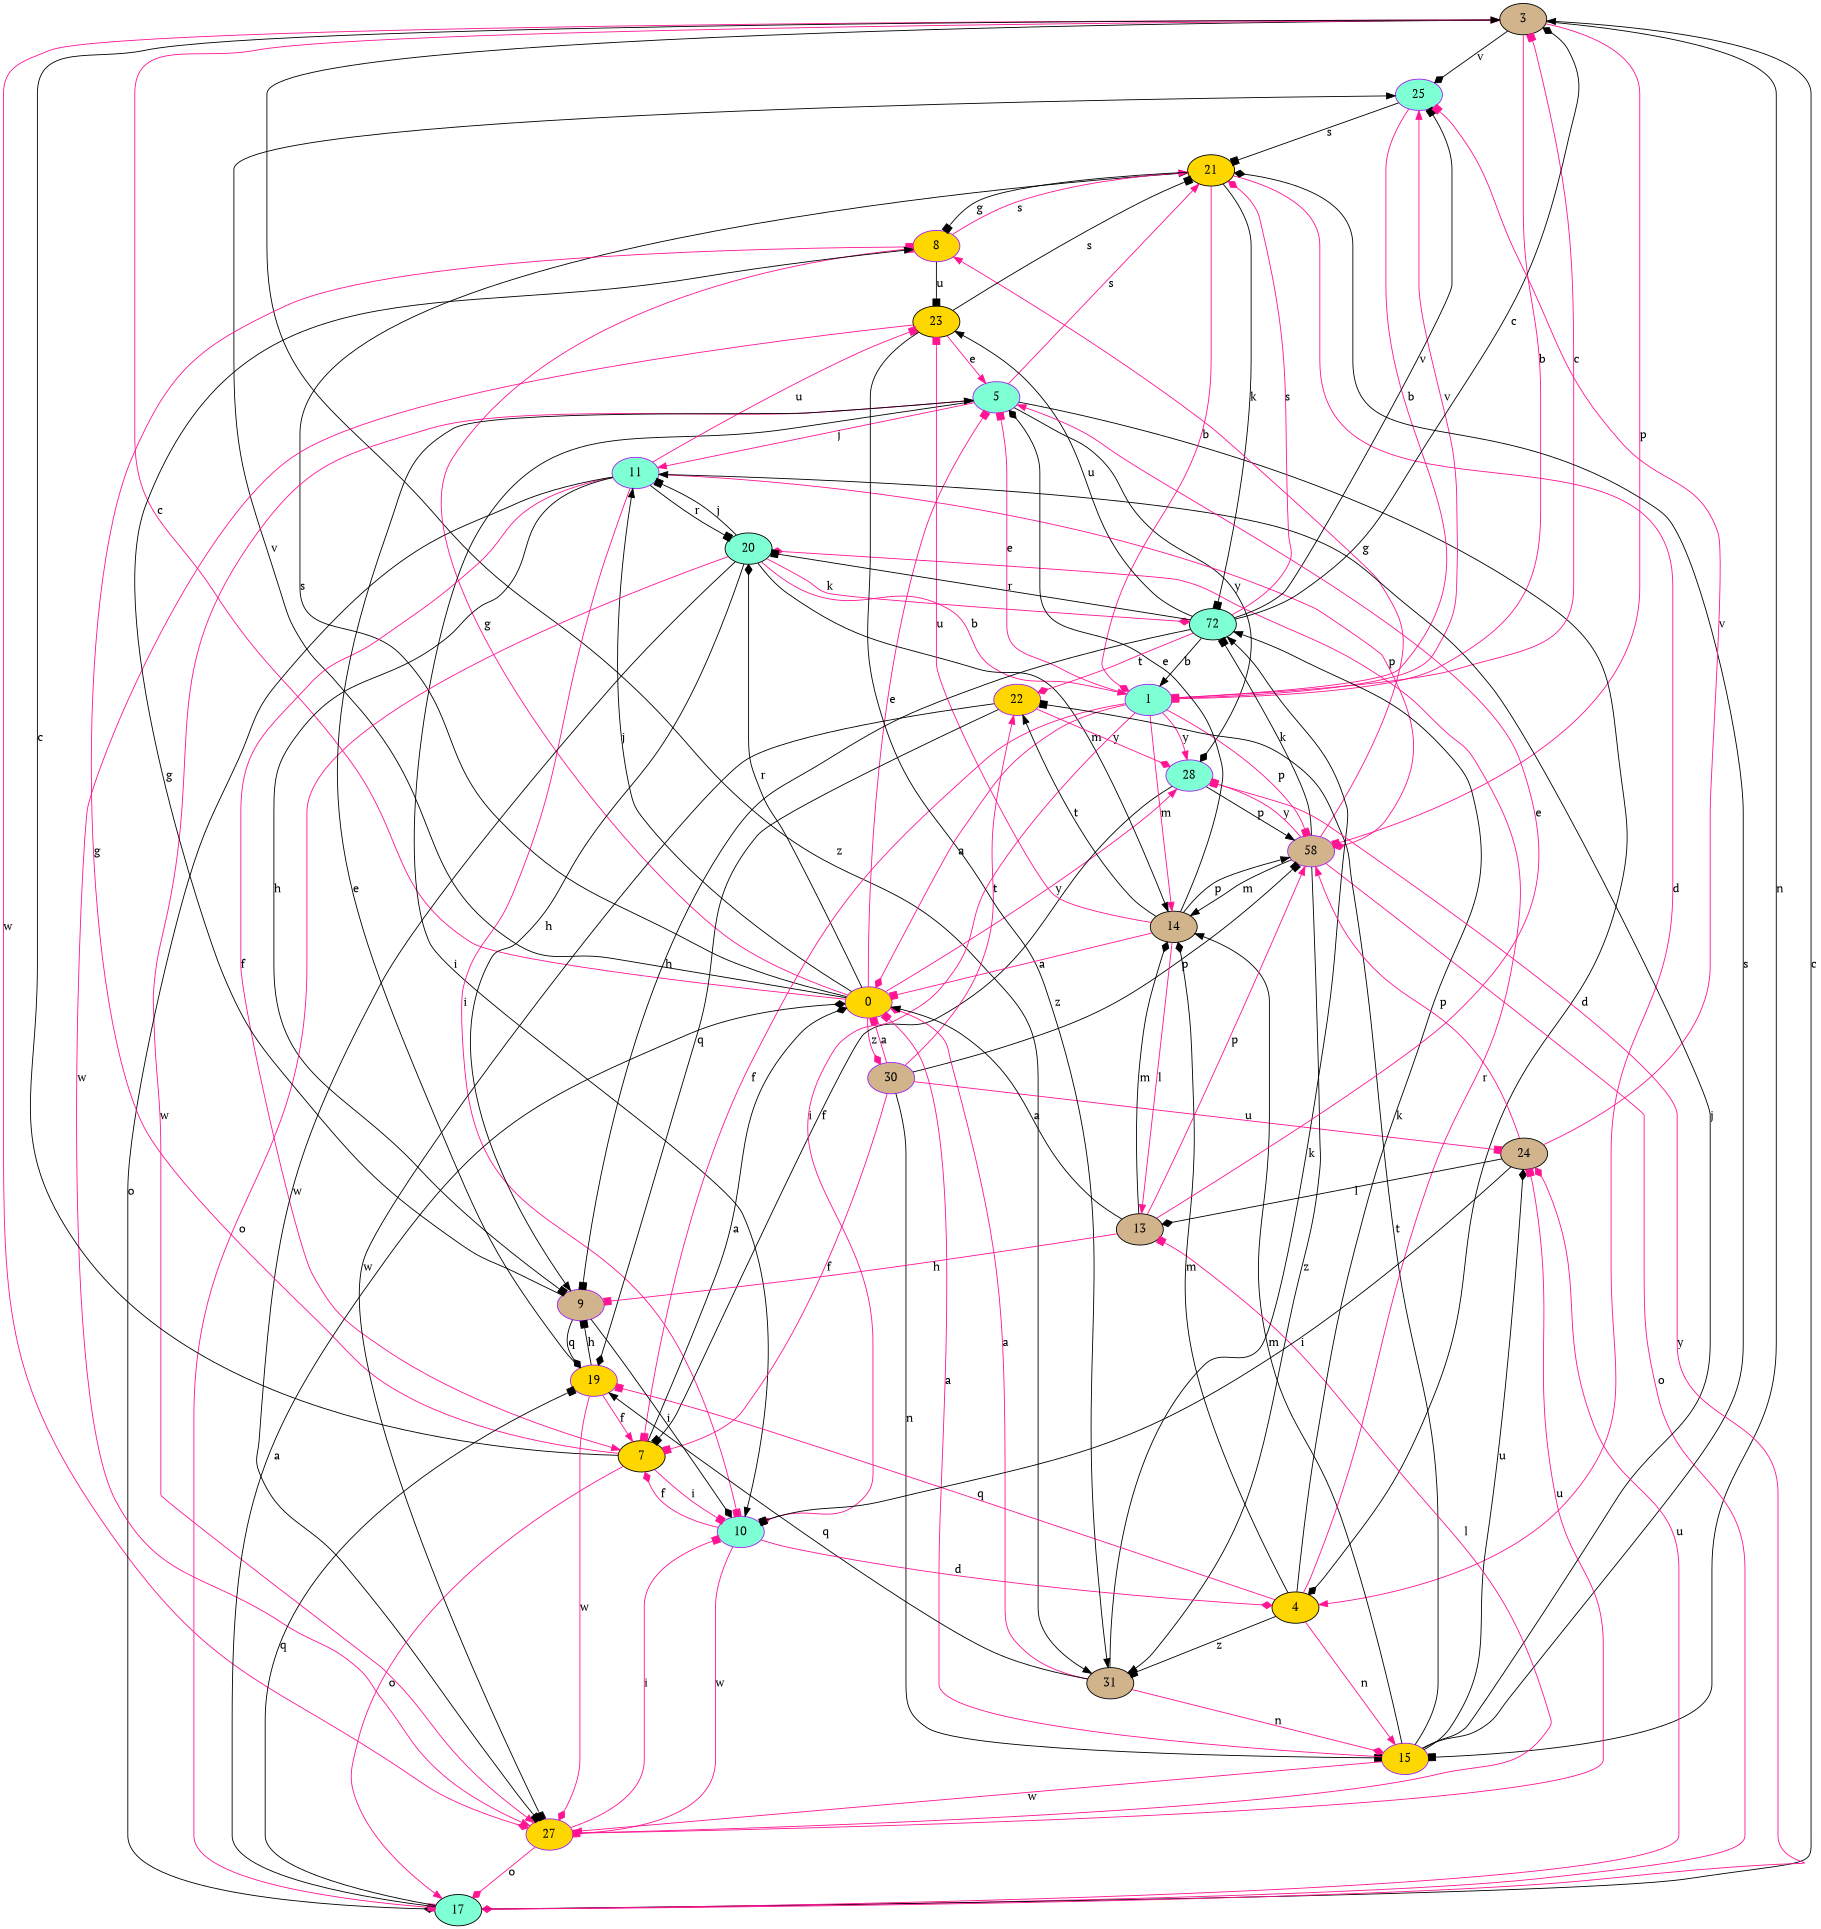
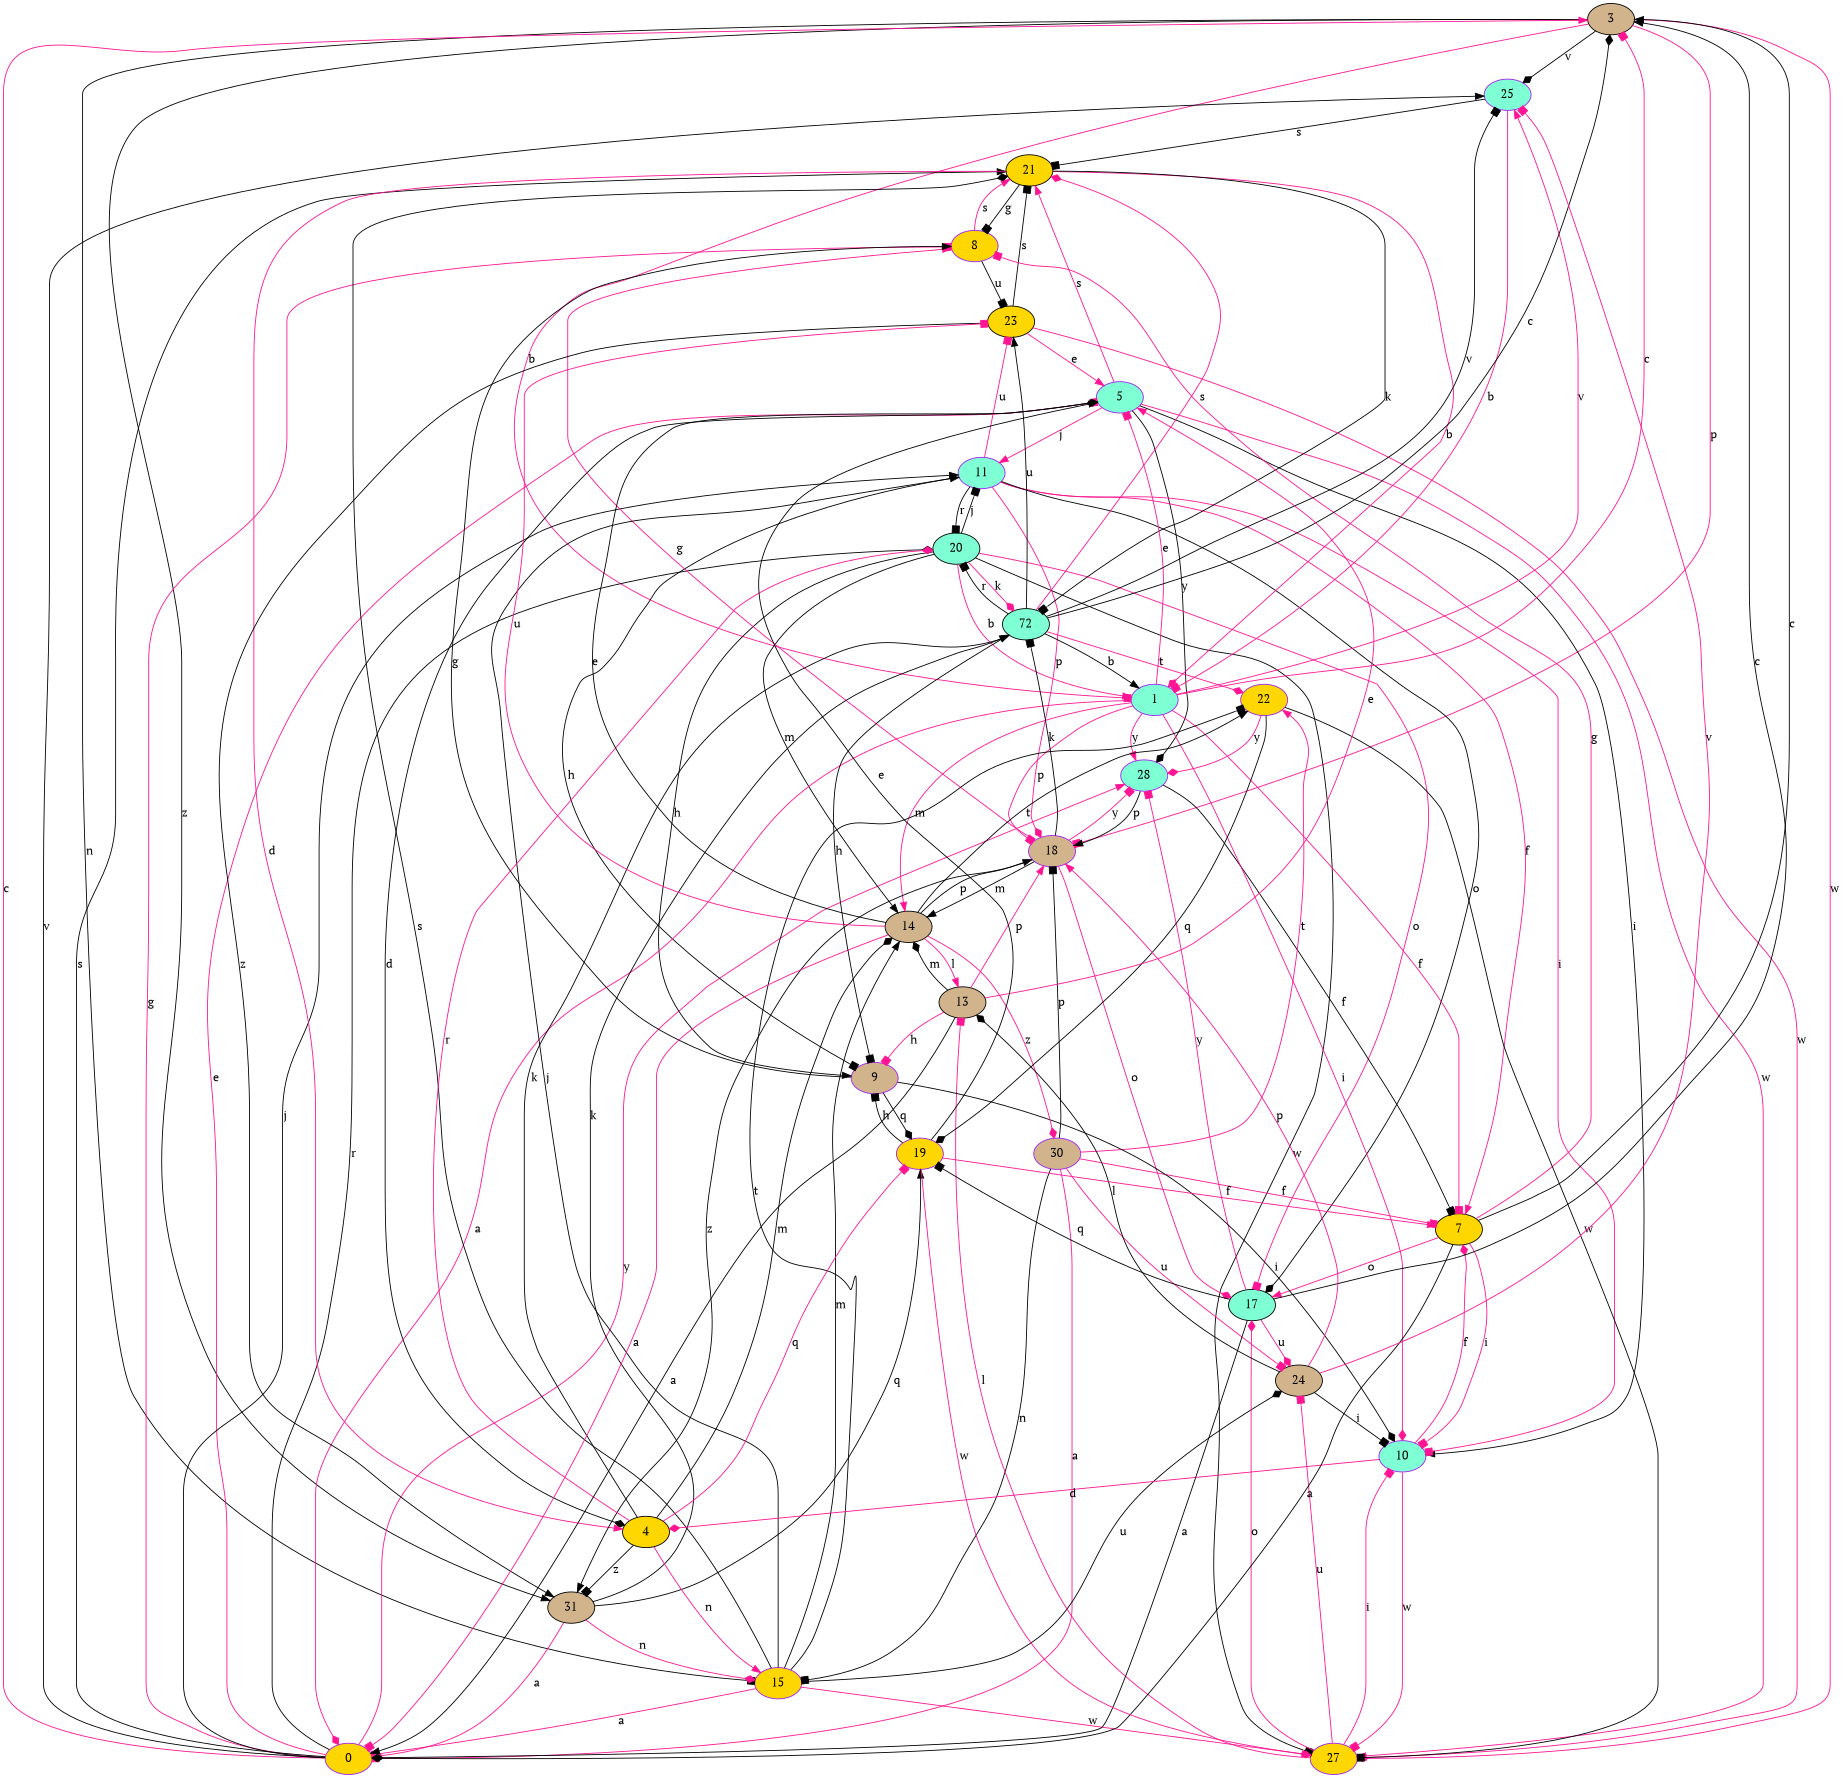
node "58": label "58" -> "18"
edge "0" -> "30": now "14" -> "30"
